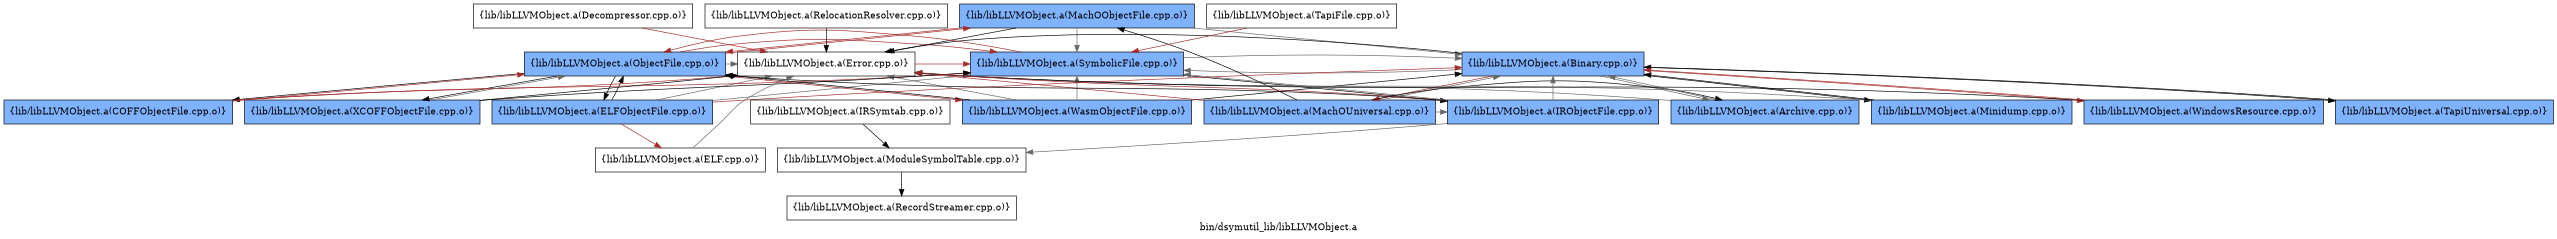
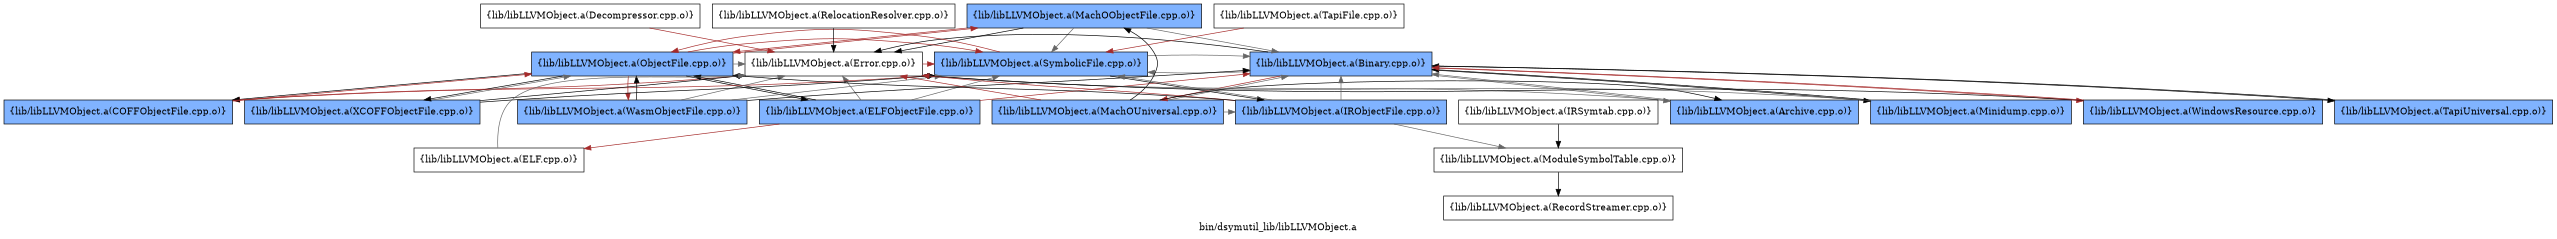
edge "{lib/libLLVMObject.a(COFFObjectFile.cpp.o)}" -> "{lib/libLLVMObject.a(Error.cpp.o)}": reversed
